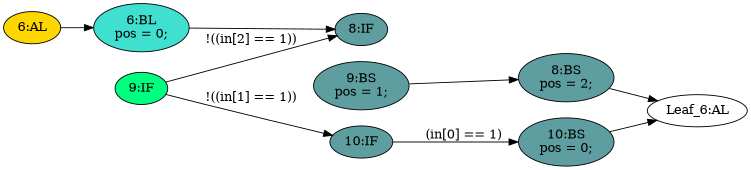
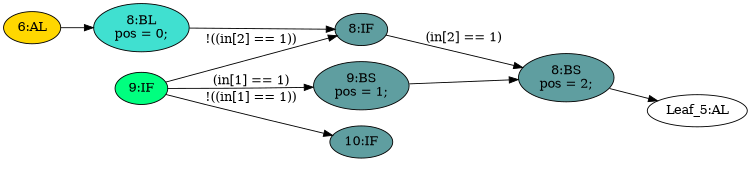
node "6:BL pos = 0;": label "6:BL pos = 0;" -> "8:BL pos = 0;"
edge "8:IF" -> "8:BS pos = 2;": added, label "(in[2] == 1)"
edge "9:IF" -> "9:BS pos = 1;": added, label "(in[1] == 1)"
node "Leaf_6:AL": label "Leaf_6:AL" -> "Leaf_5:AL"
node "10:BS pos = 0;": removed
